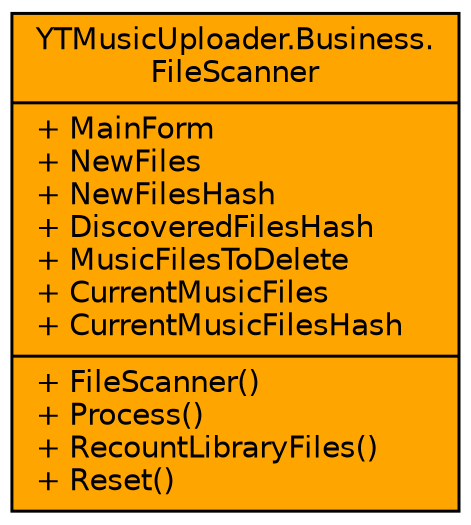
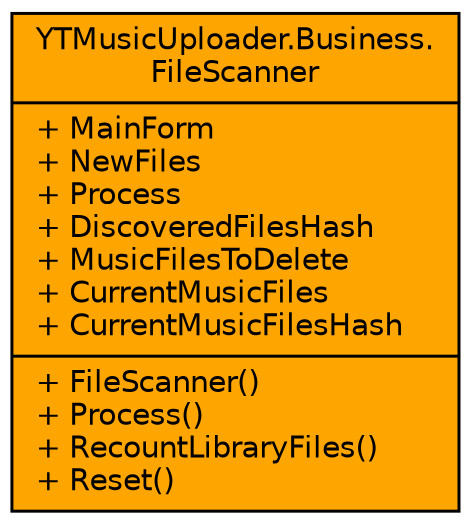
node "YTMusicUploader.Business.": text "+ NewFilesHash" -> "+ Process"
